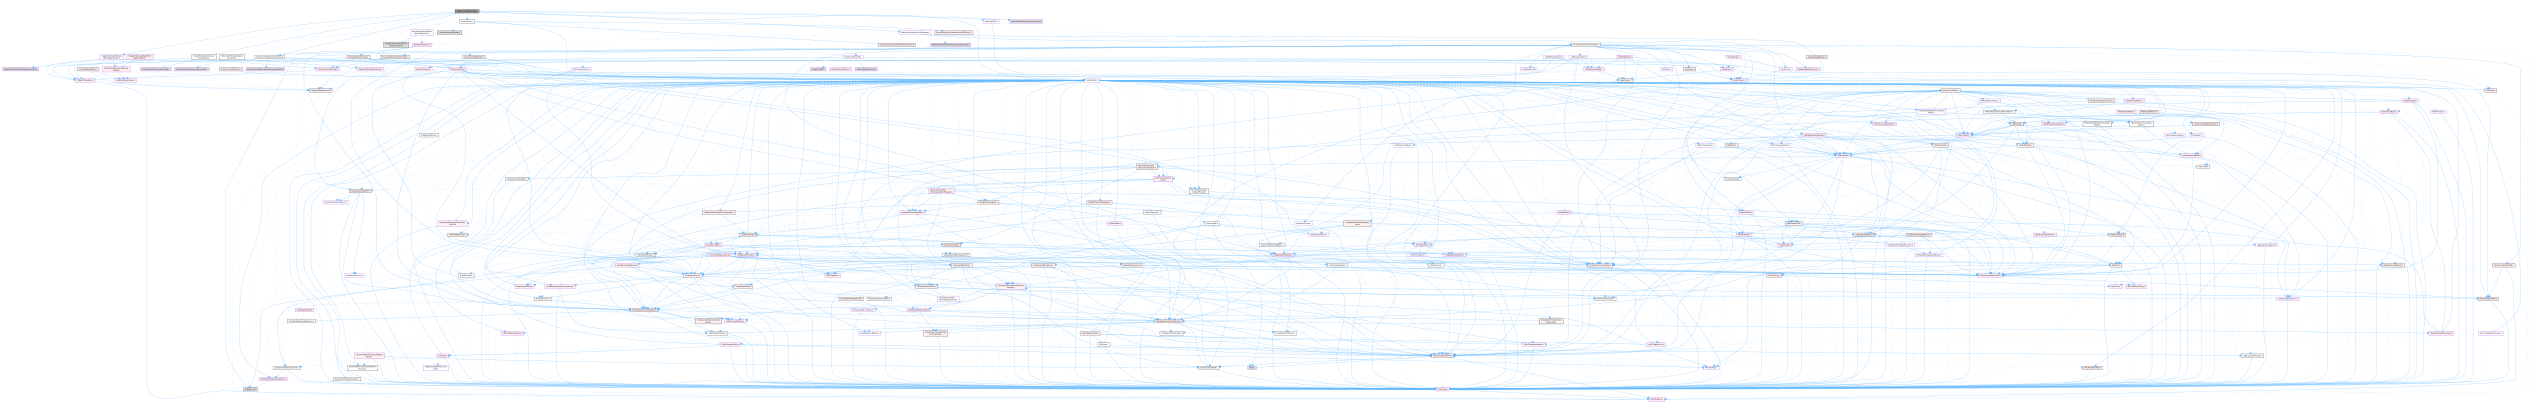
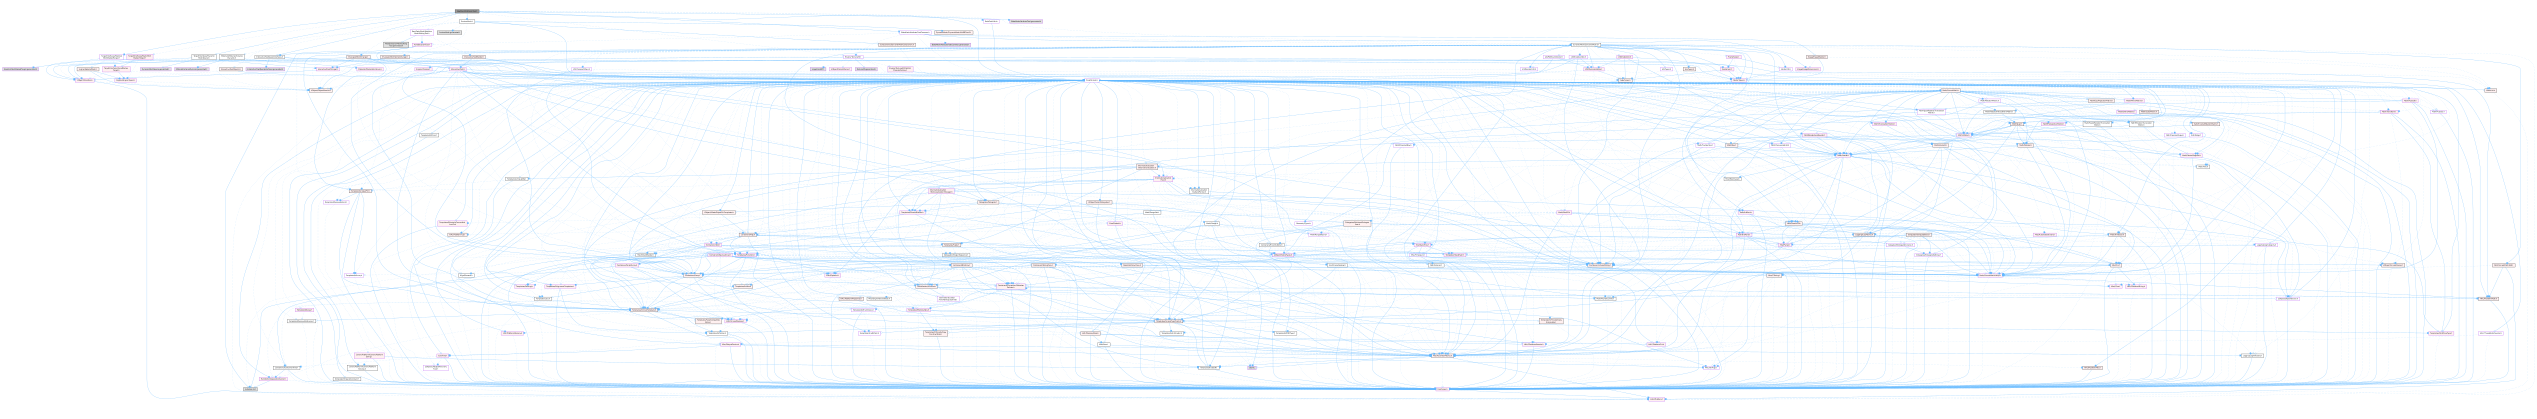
node "Engine/TextureAllMipData ProviderFactory.h": added
